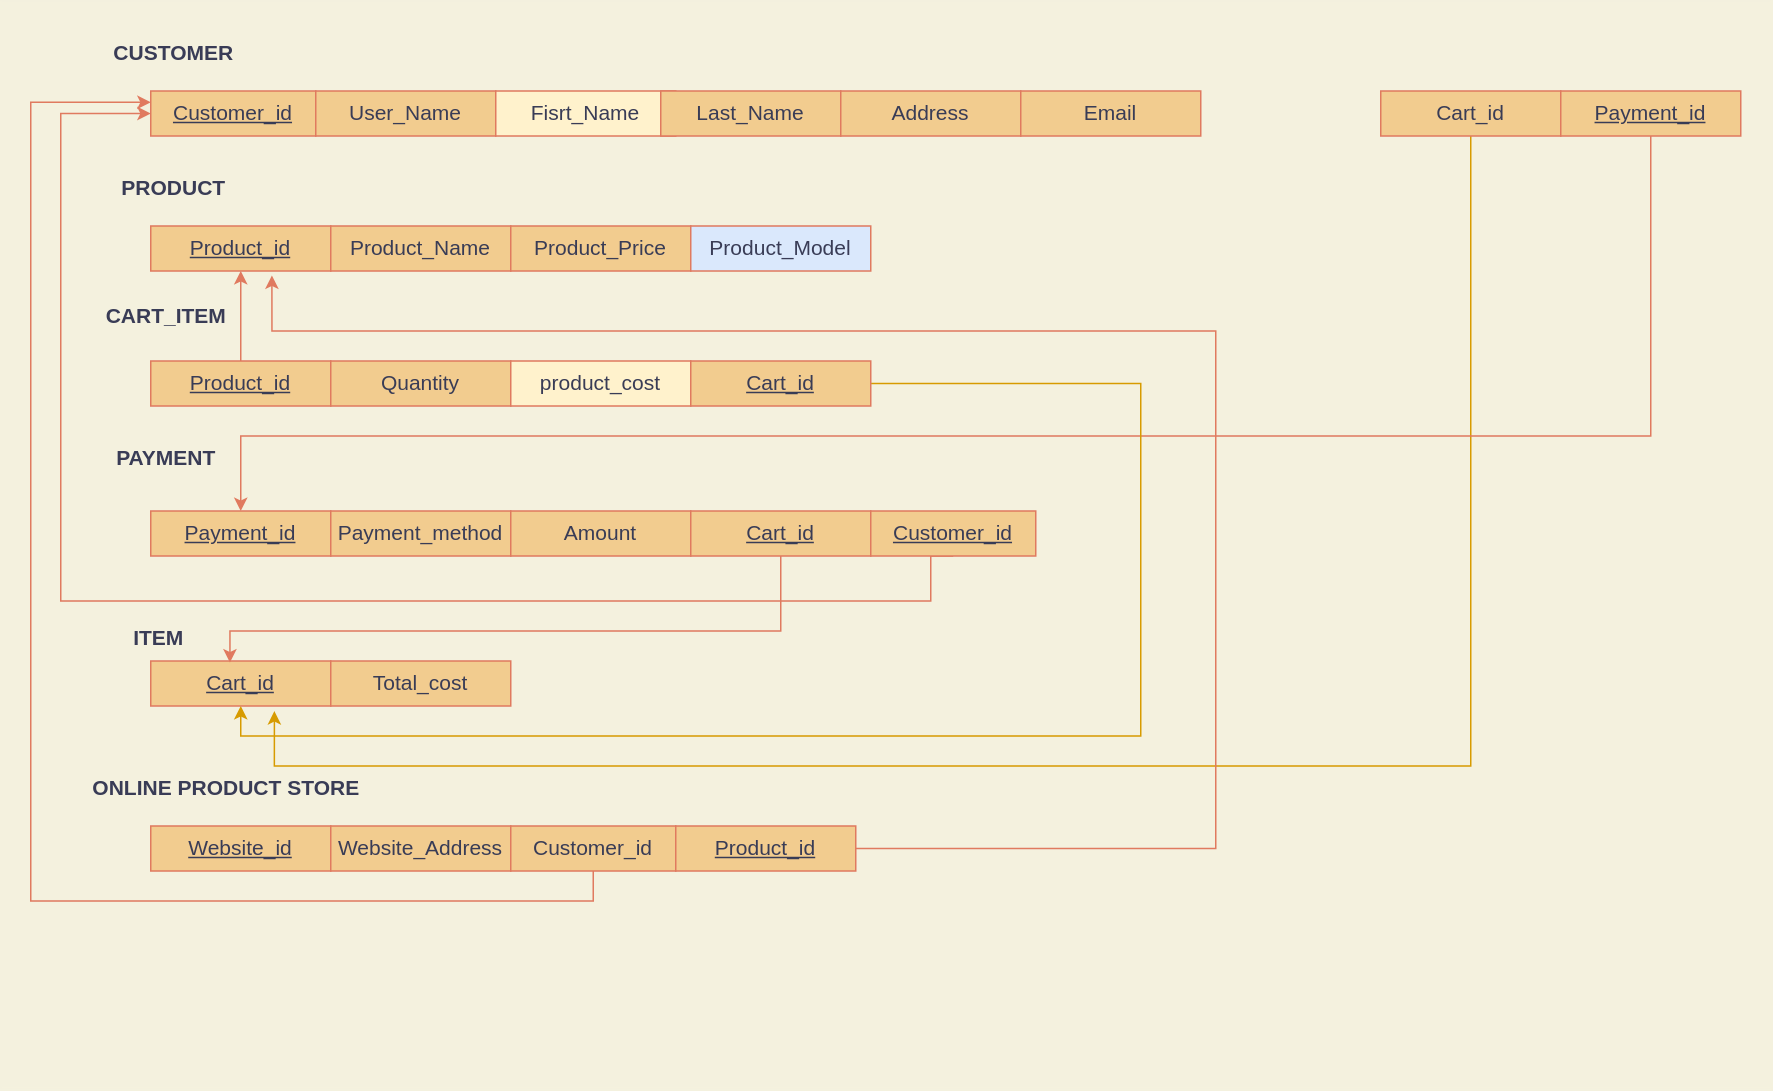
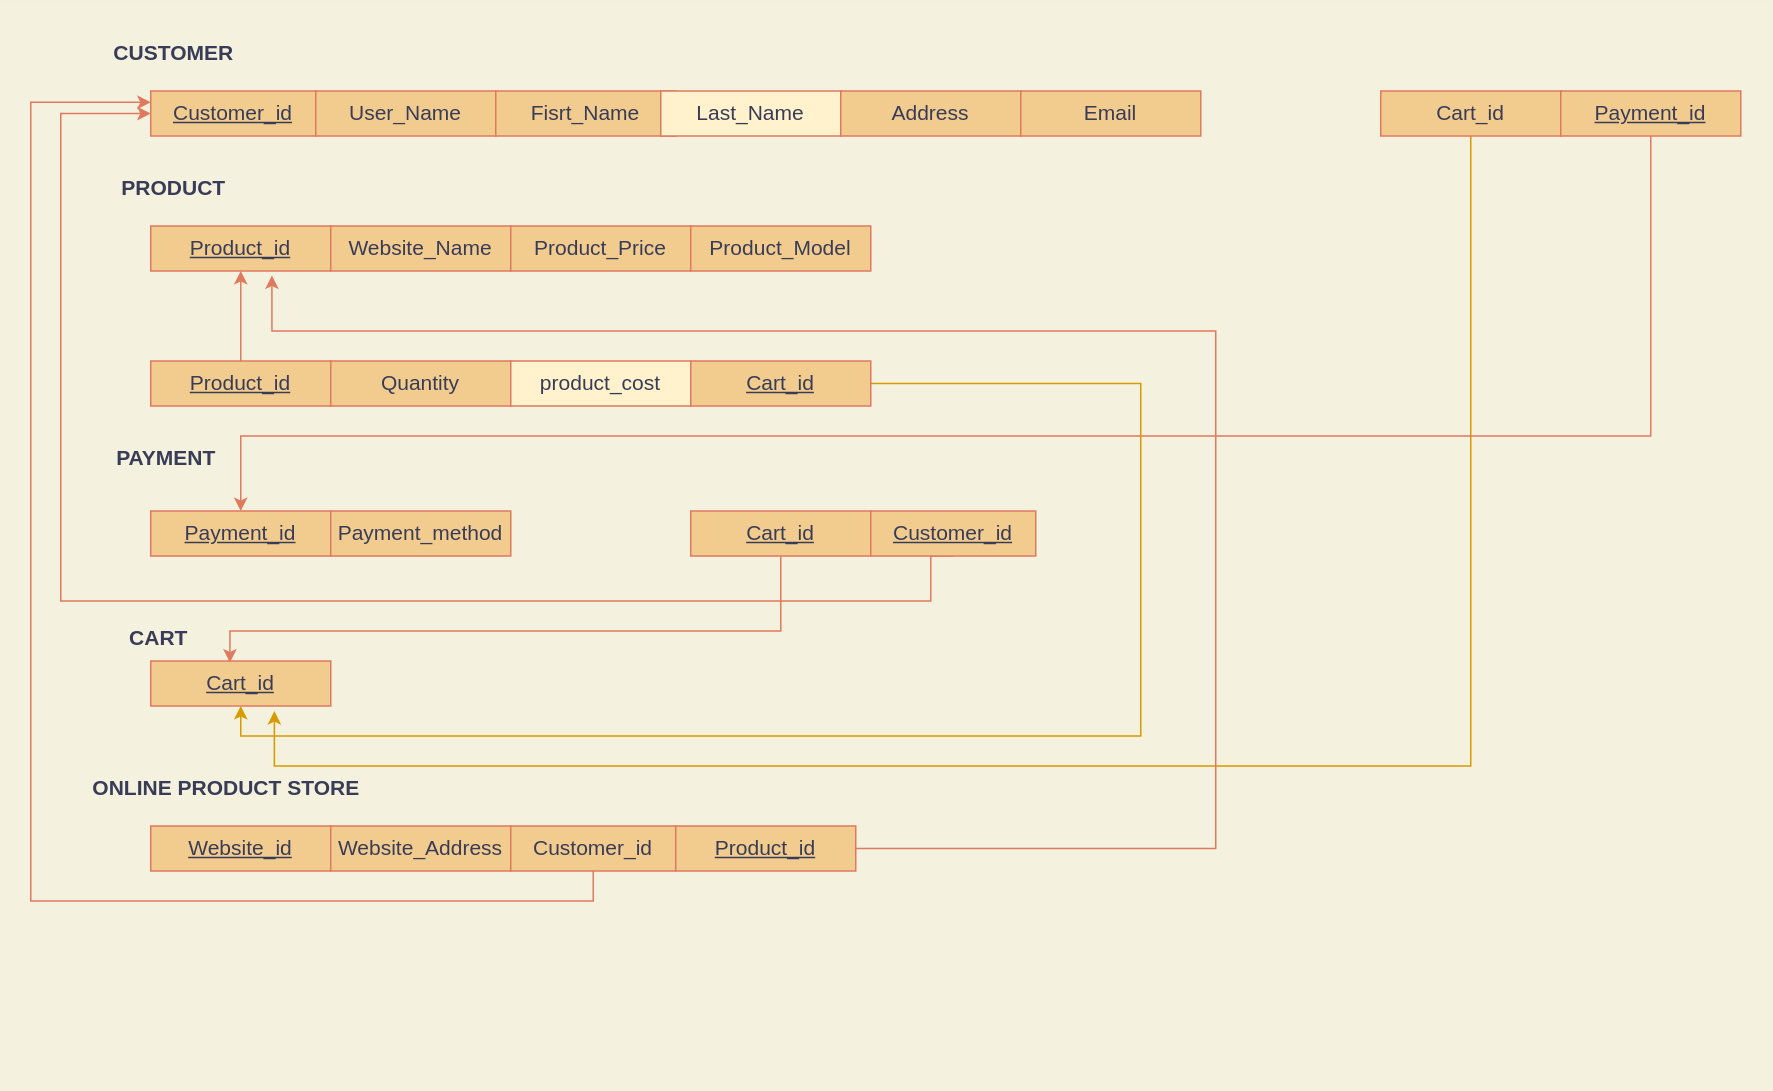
node "Fisrt_Name": fillcolor #fff2cc -> #f2cc8f
node "Last_Name": fillcolor #f2cc8f -> #fff2cc
node "Product_Name": label "Product_Name" -> "Website_Name"
node "Product_Model": fillcolor #dae8fc -> #f2cc8f
node "CART_ITEM": removed
node "Amount": removed
node "ITEM": label "ITEM" -> "CART"
node "Total_cost": removed
